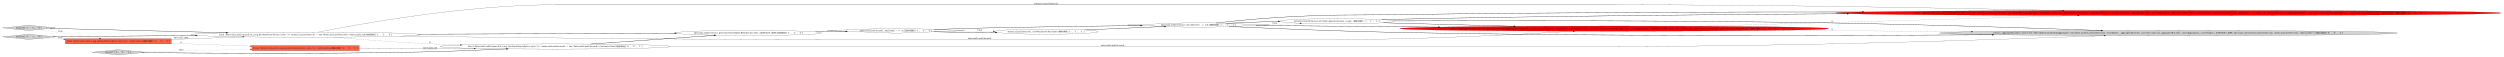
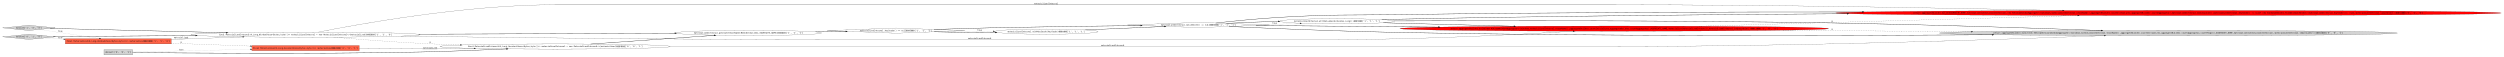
node "doCount['0', '0', '1']": shape diamond -> box
